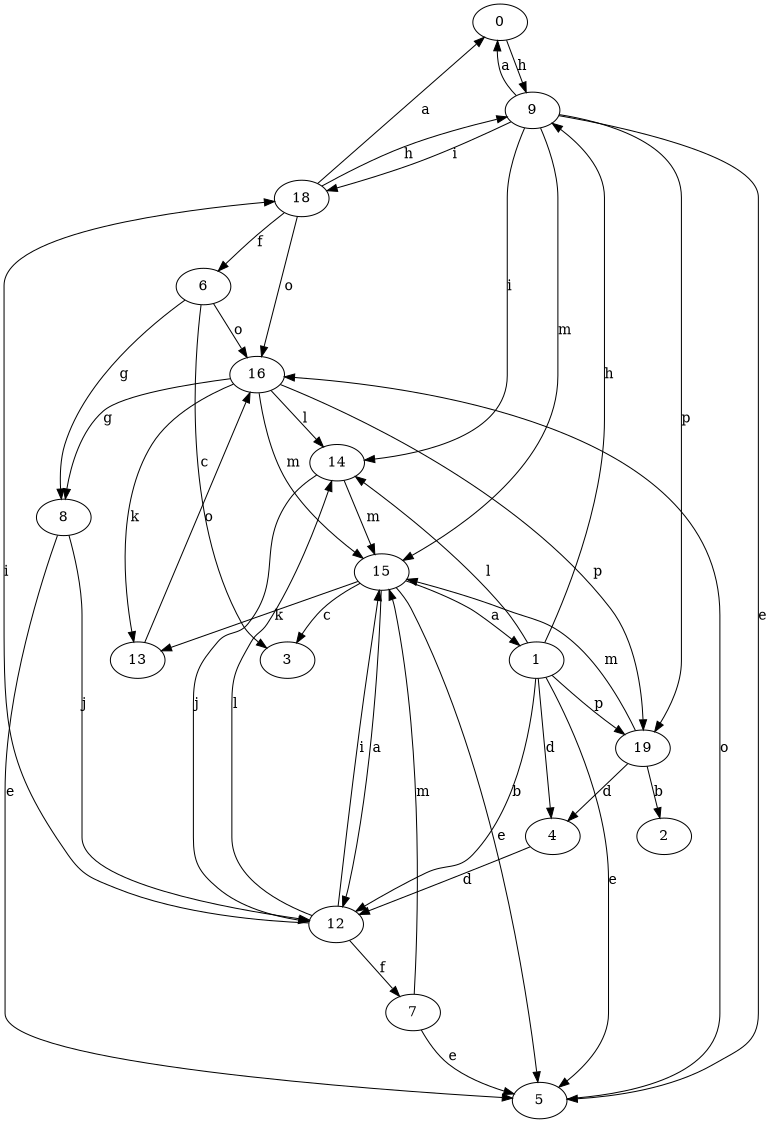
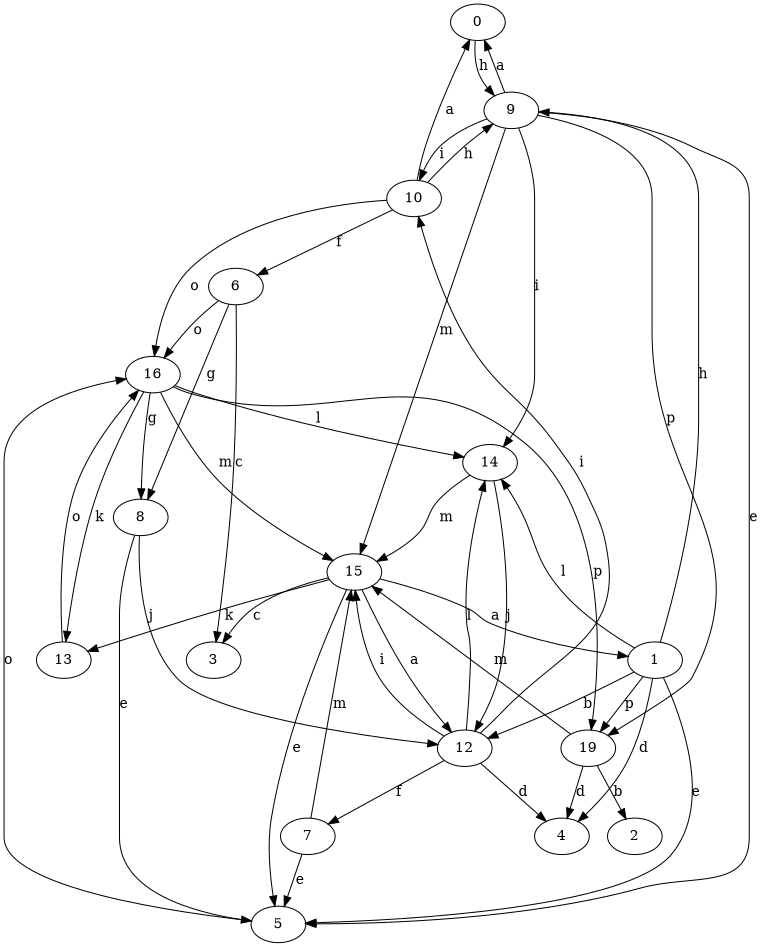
node "18": label "18" -> "10"
edge "4" -> "12": reversed
